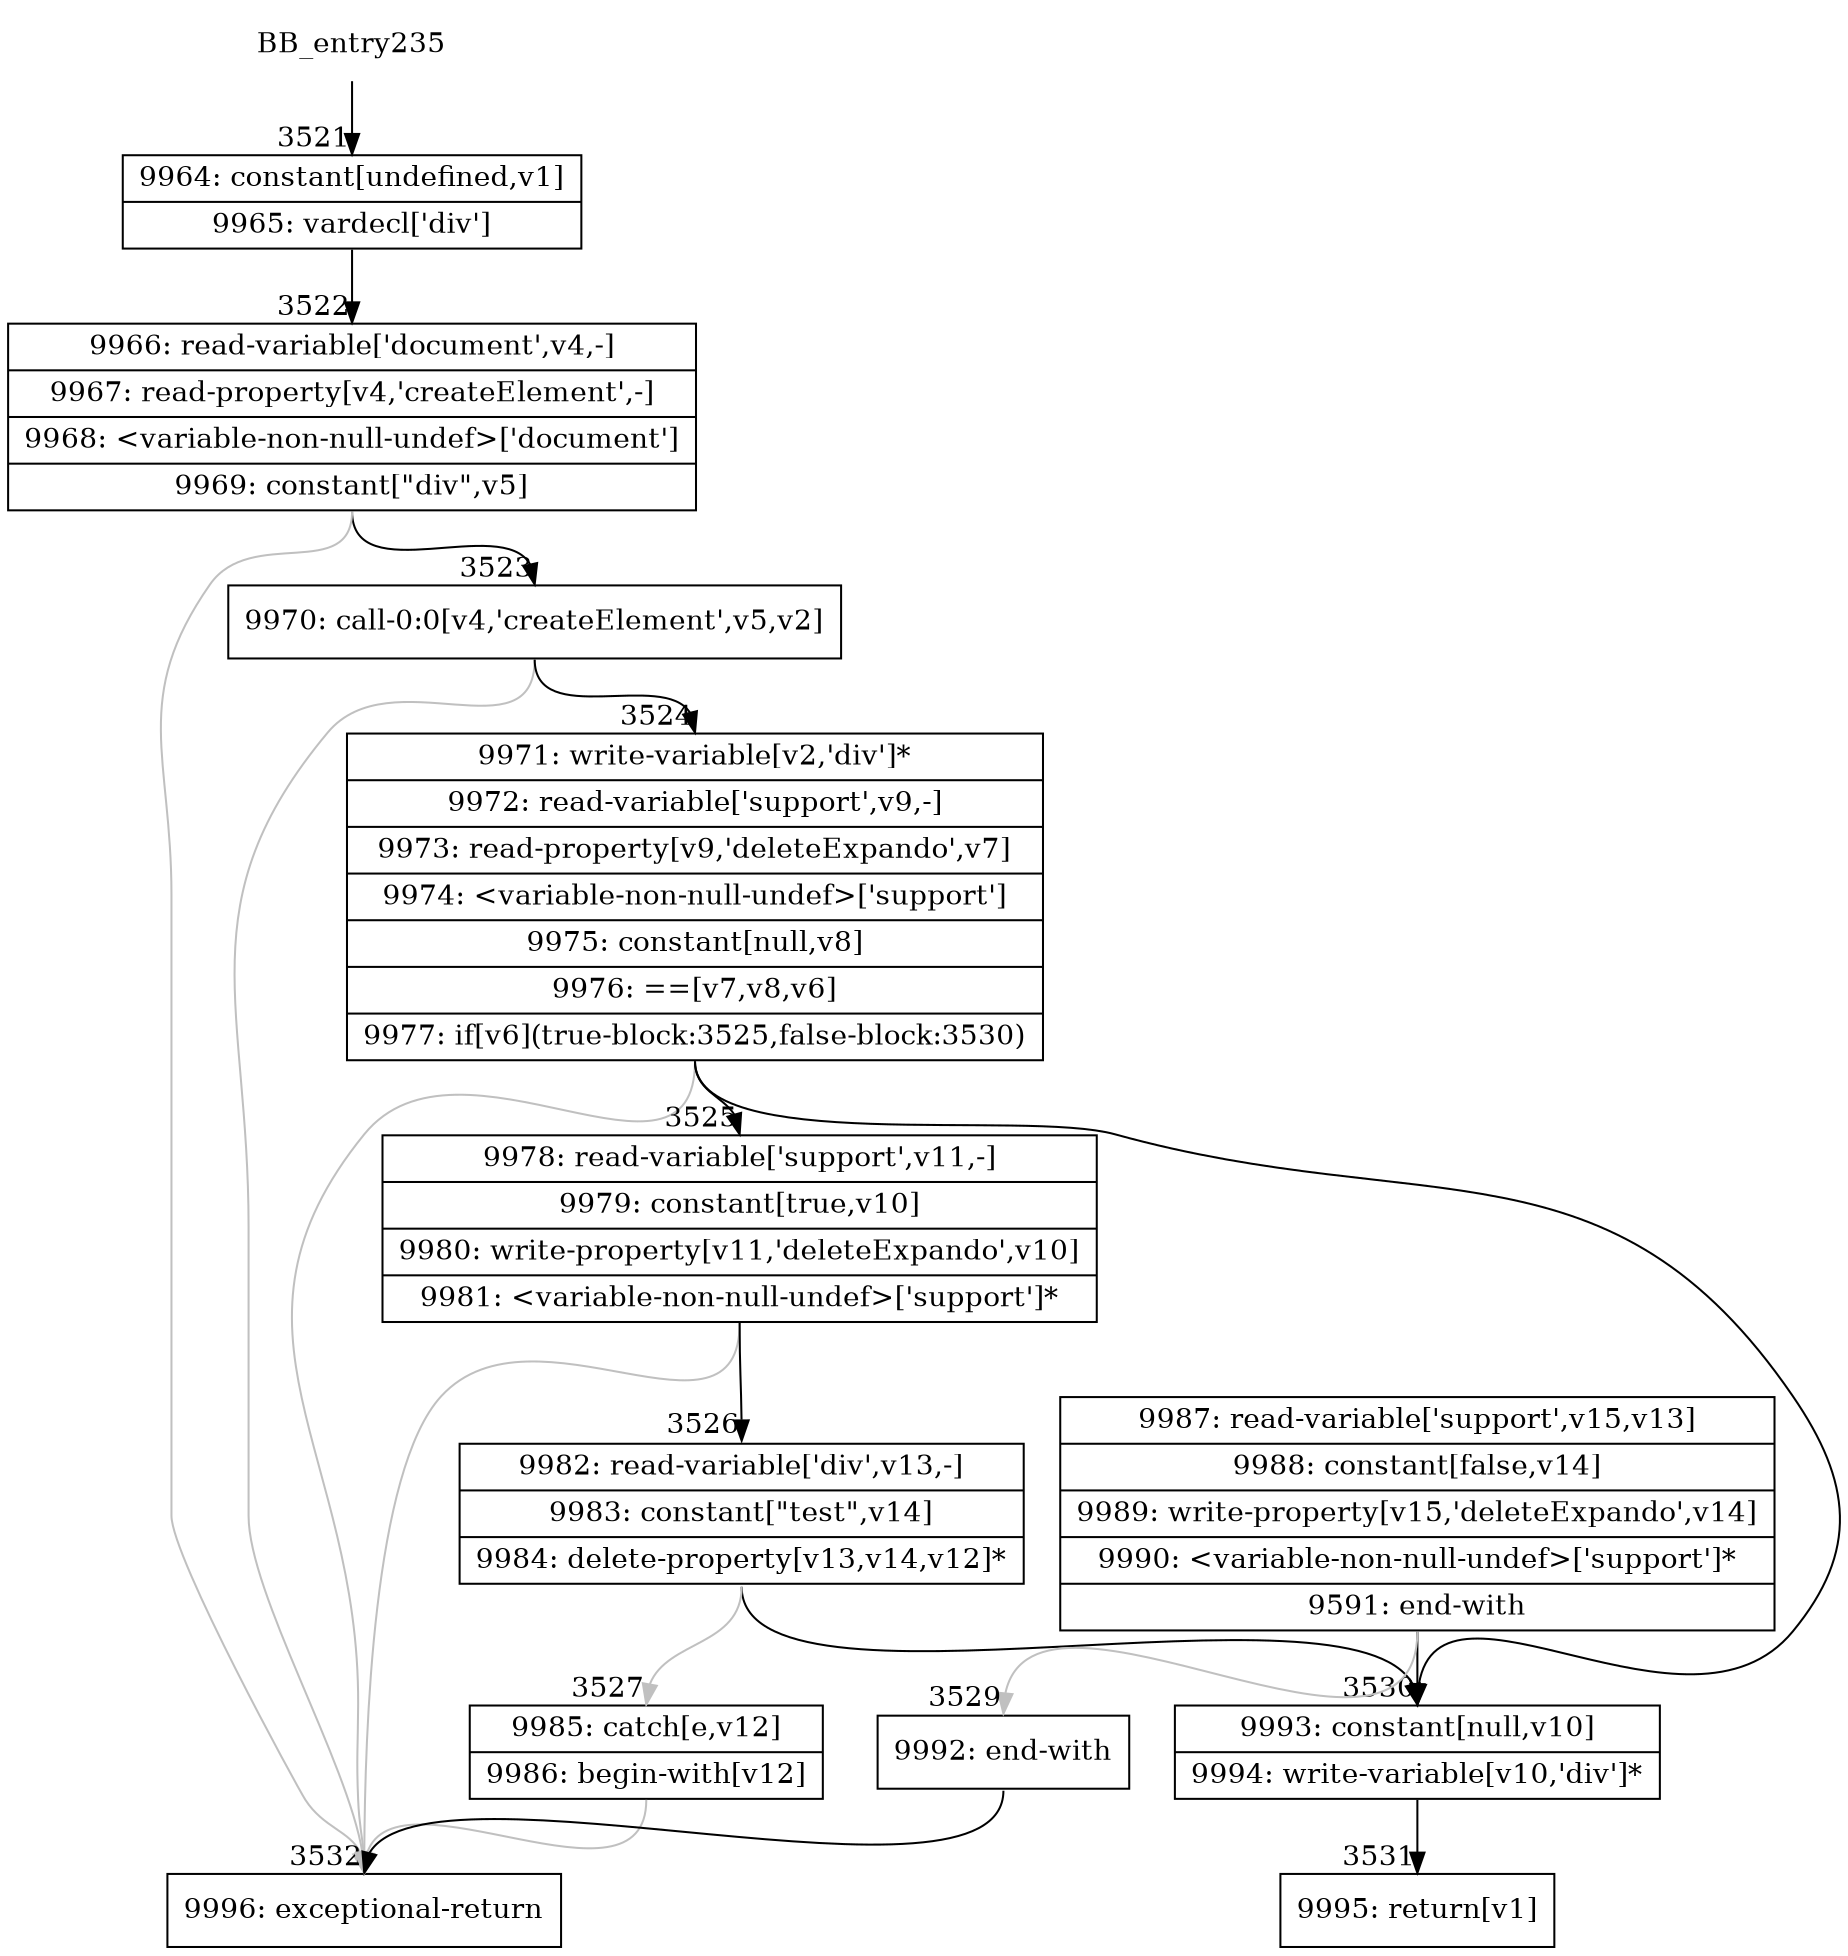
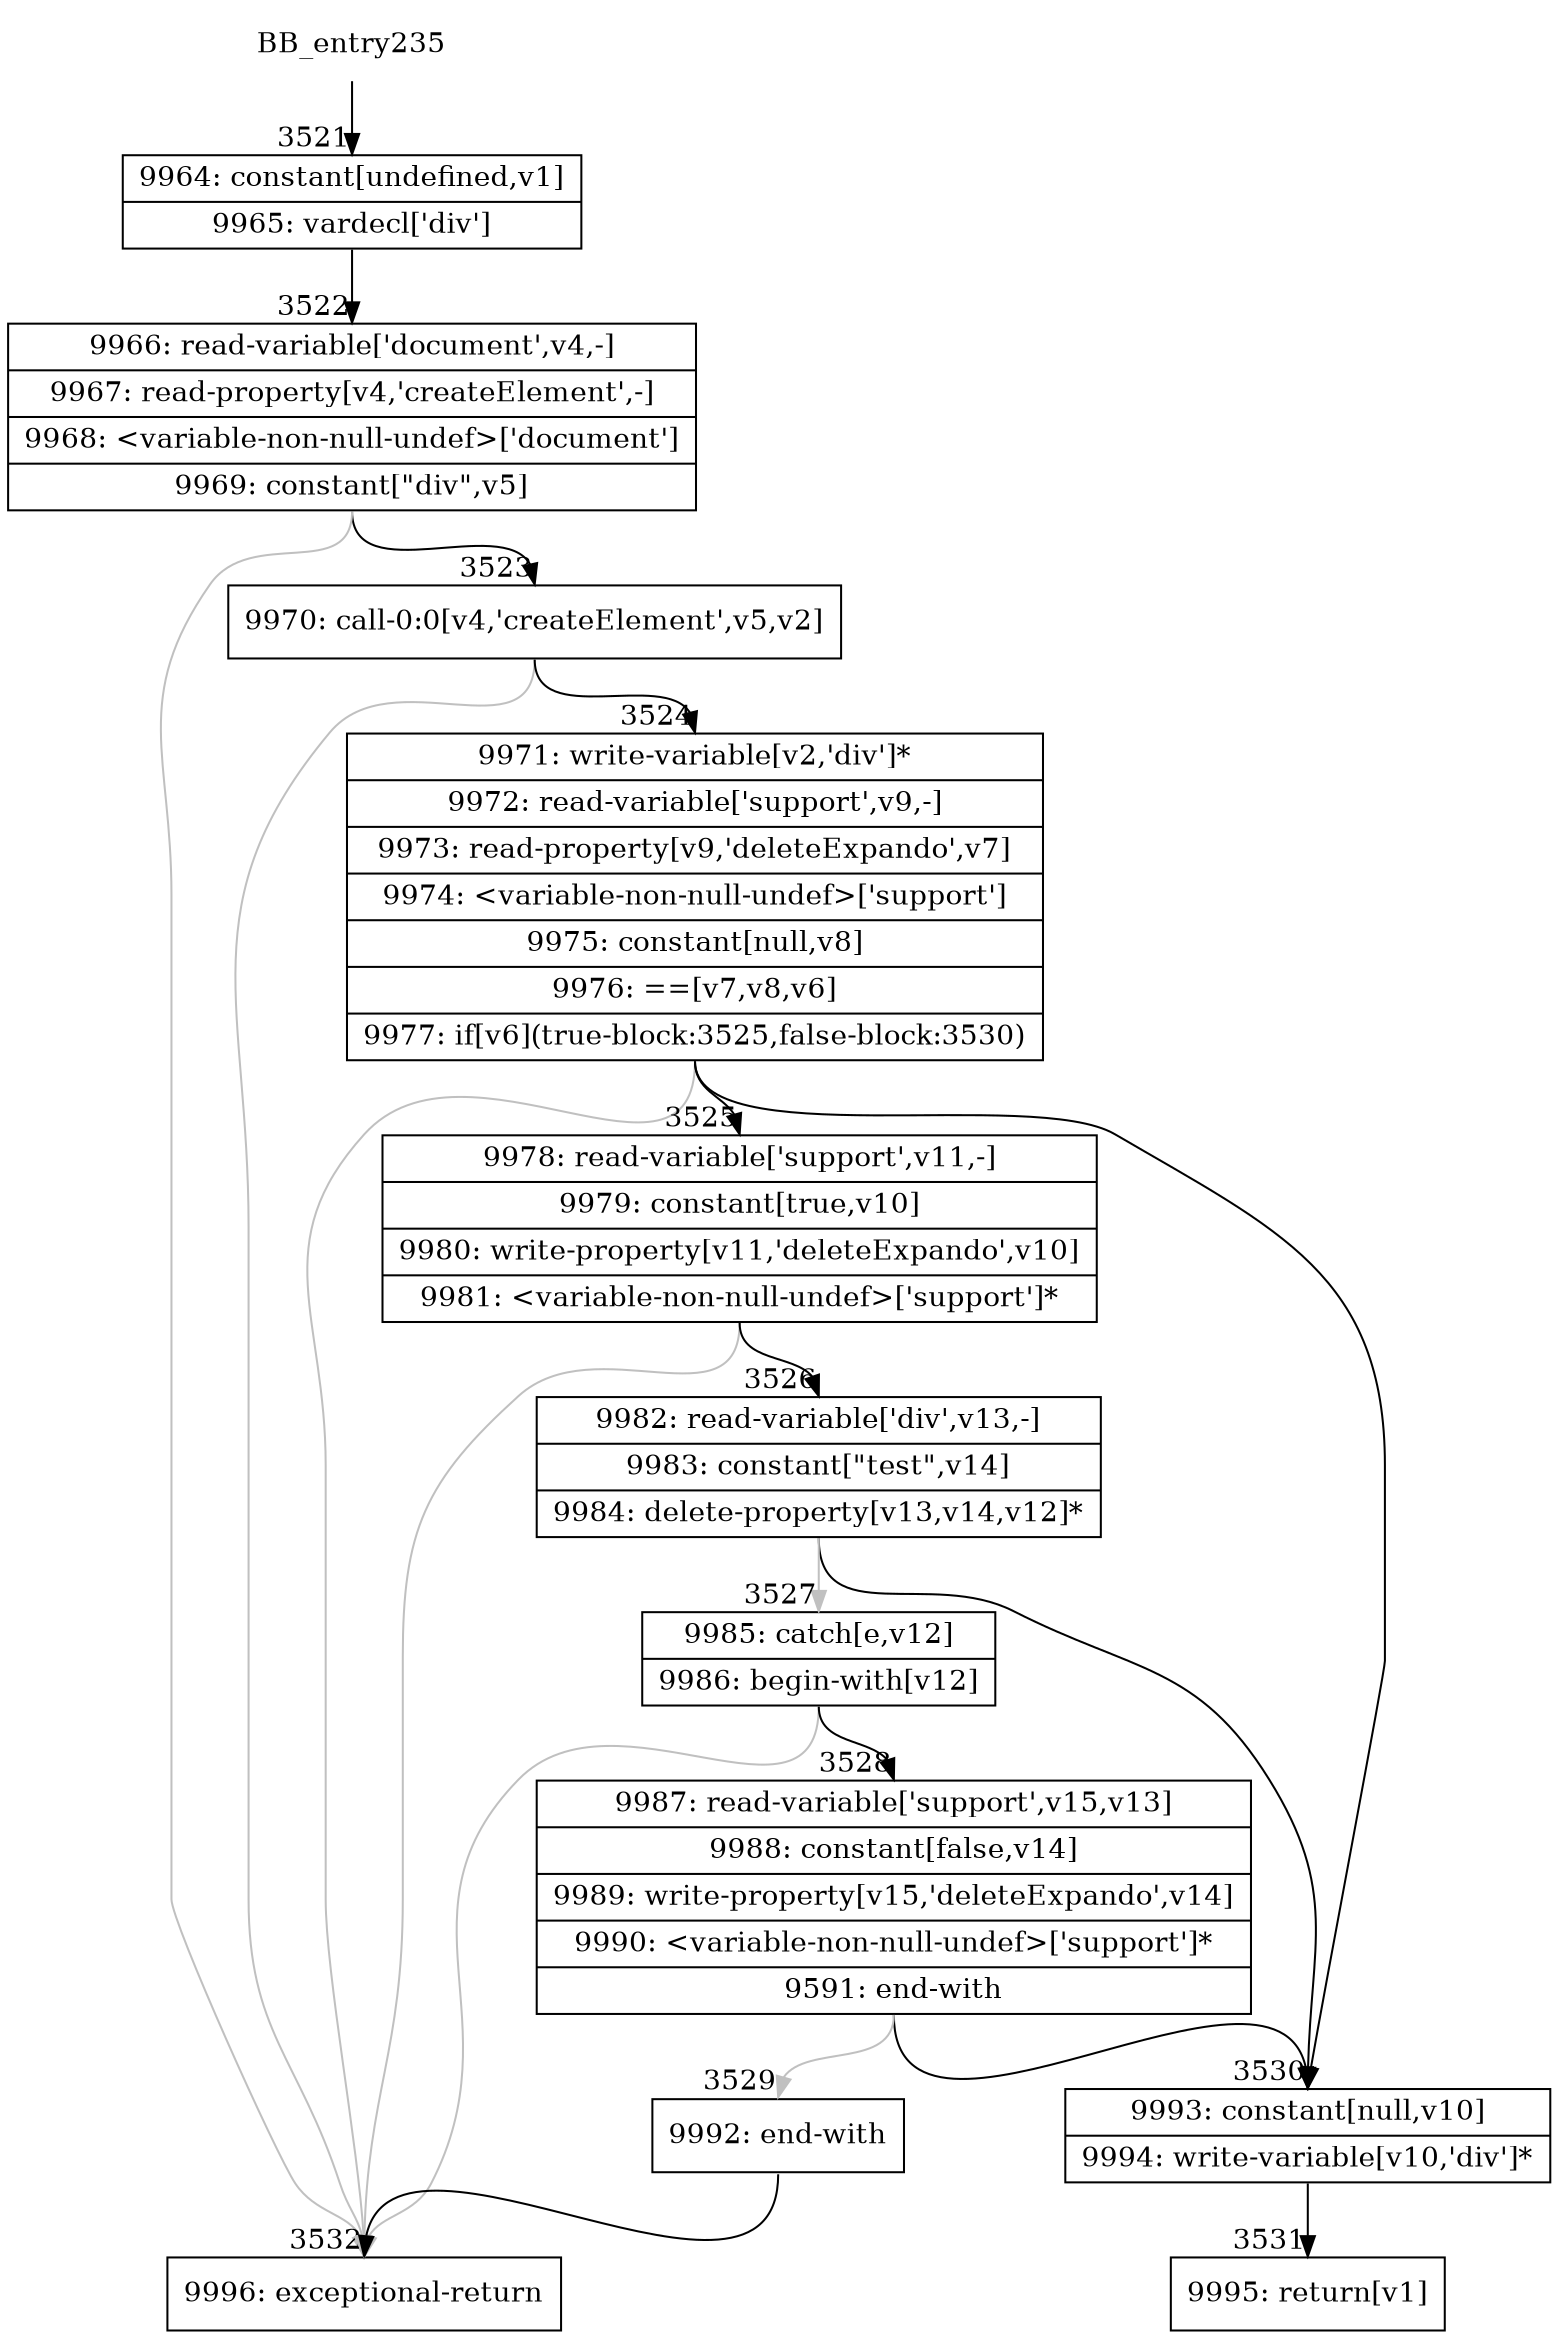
edge "9985: catch[e,v12]" -> "9987: read-variable['support',v15,v13]": added
